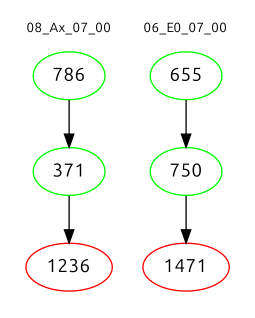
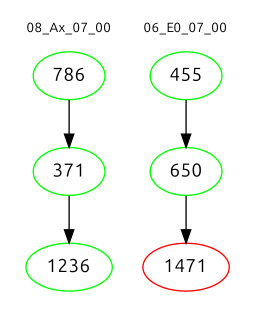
node "655": label "655" -> "455"
node "750": label "750" -> "650"
node "1236": color red -> green
